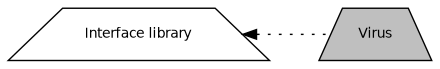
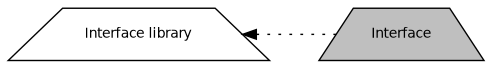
node "Virus": label "Virus" -> "Interface"
